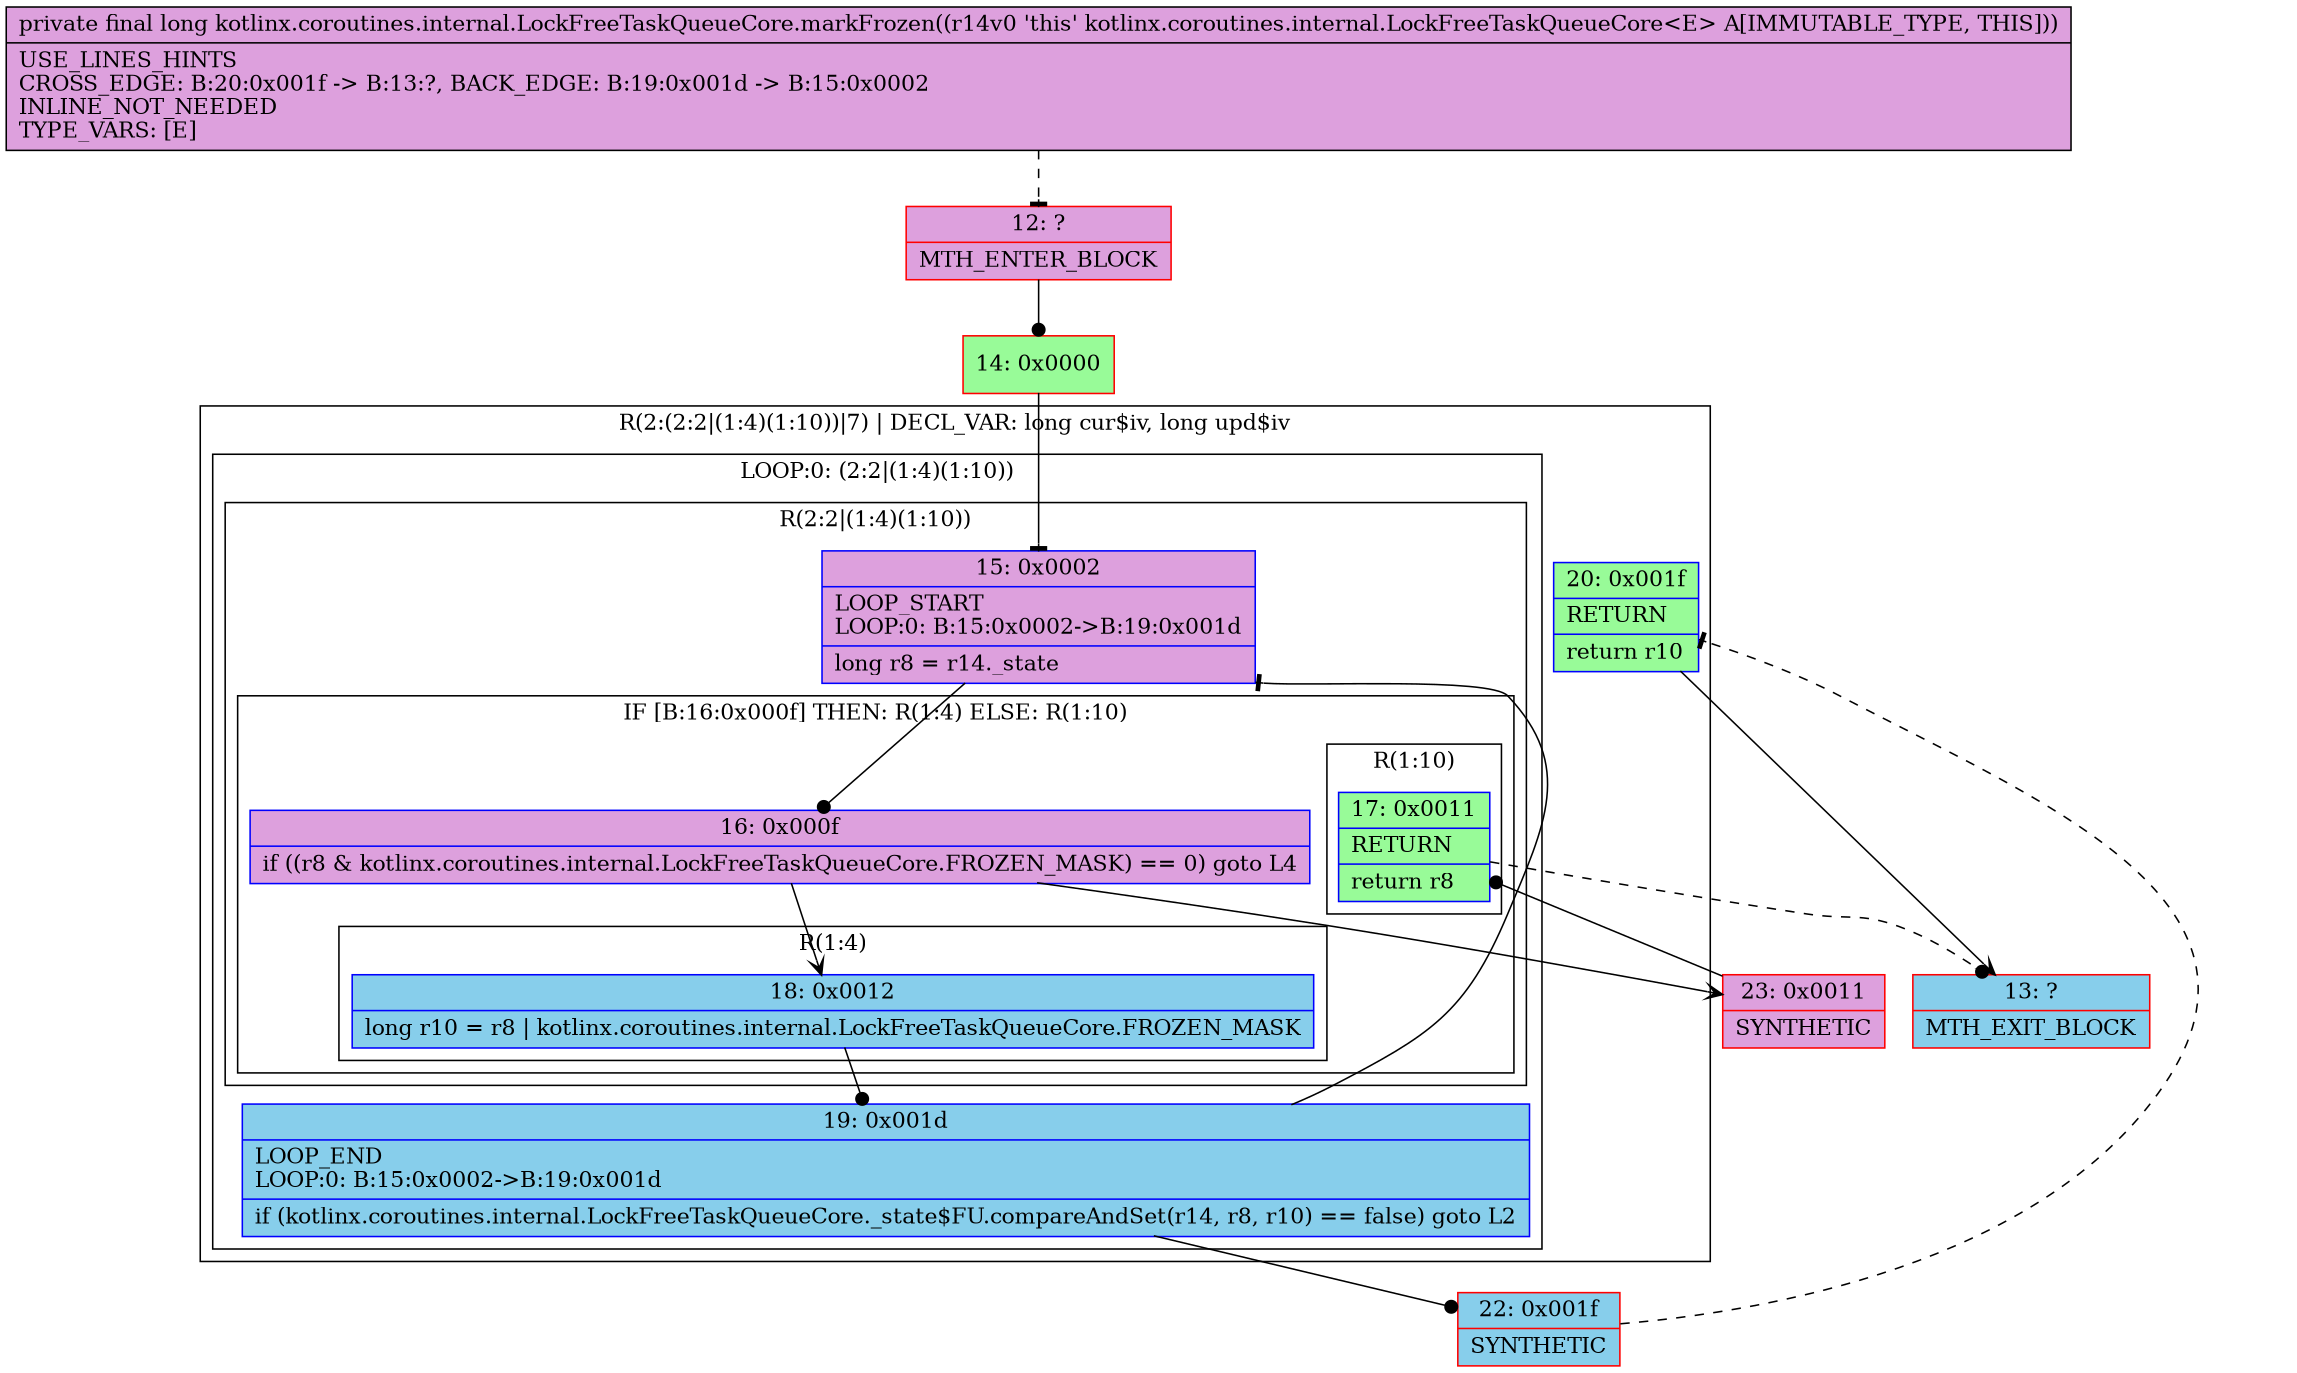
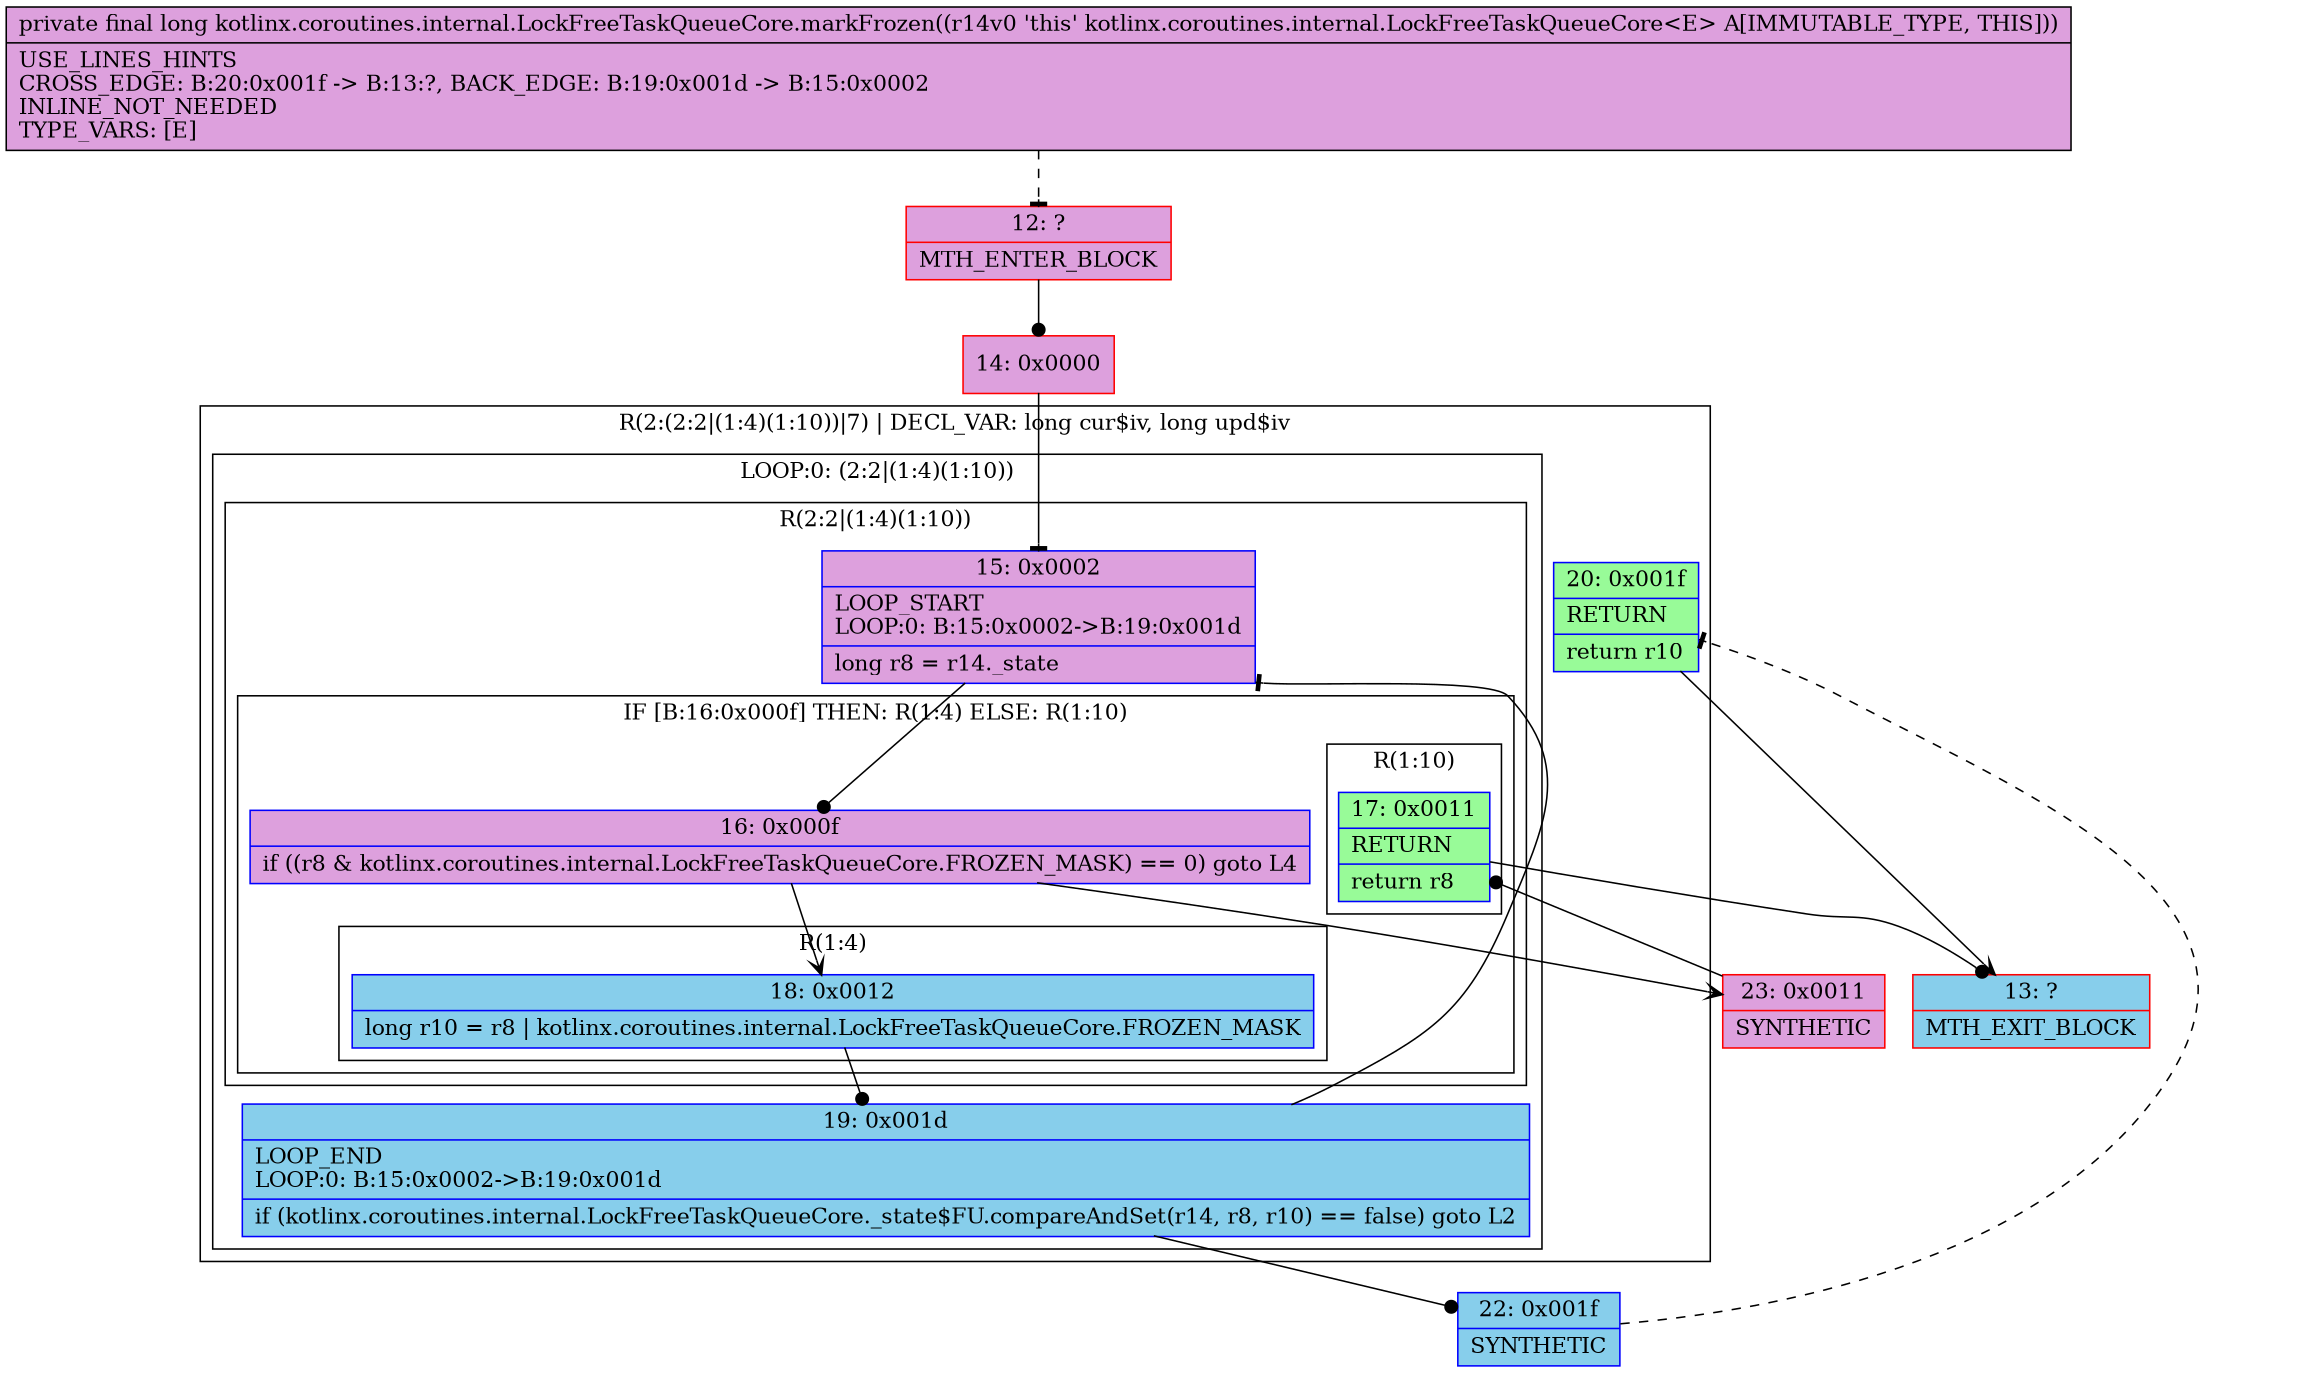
node "14: 0x0000": fillcolor palegreen -> plum
edge "17: 0x0011" -> "13: ?": style dashed -> solid
node "22: 0x001f": color red -> blue
